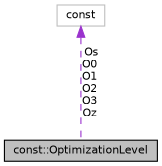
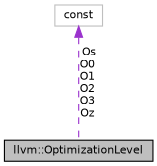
node "const::OptimizationLevel": label "const::OptimizationLevel" -> "llvm::OptimizationLevel"
